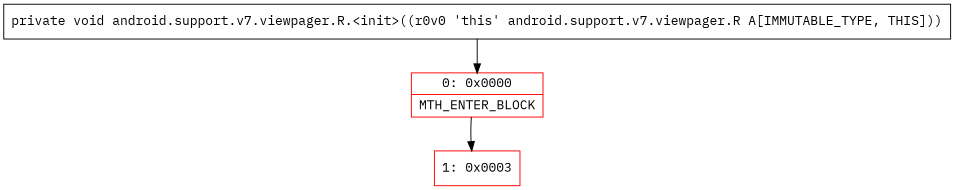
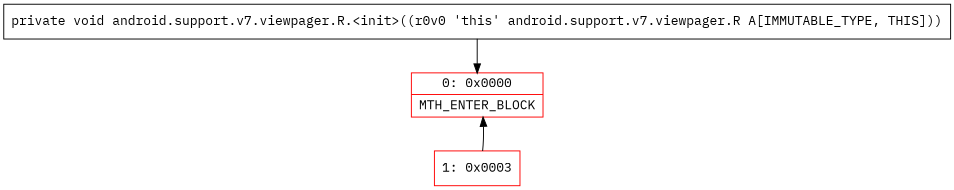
edge "0: 0x0000" -> "1: 0x0003": reversed
